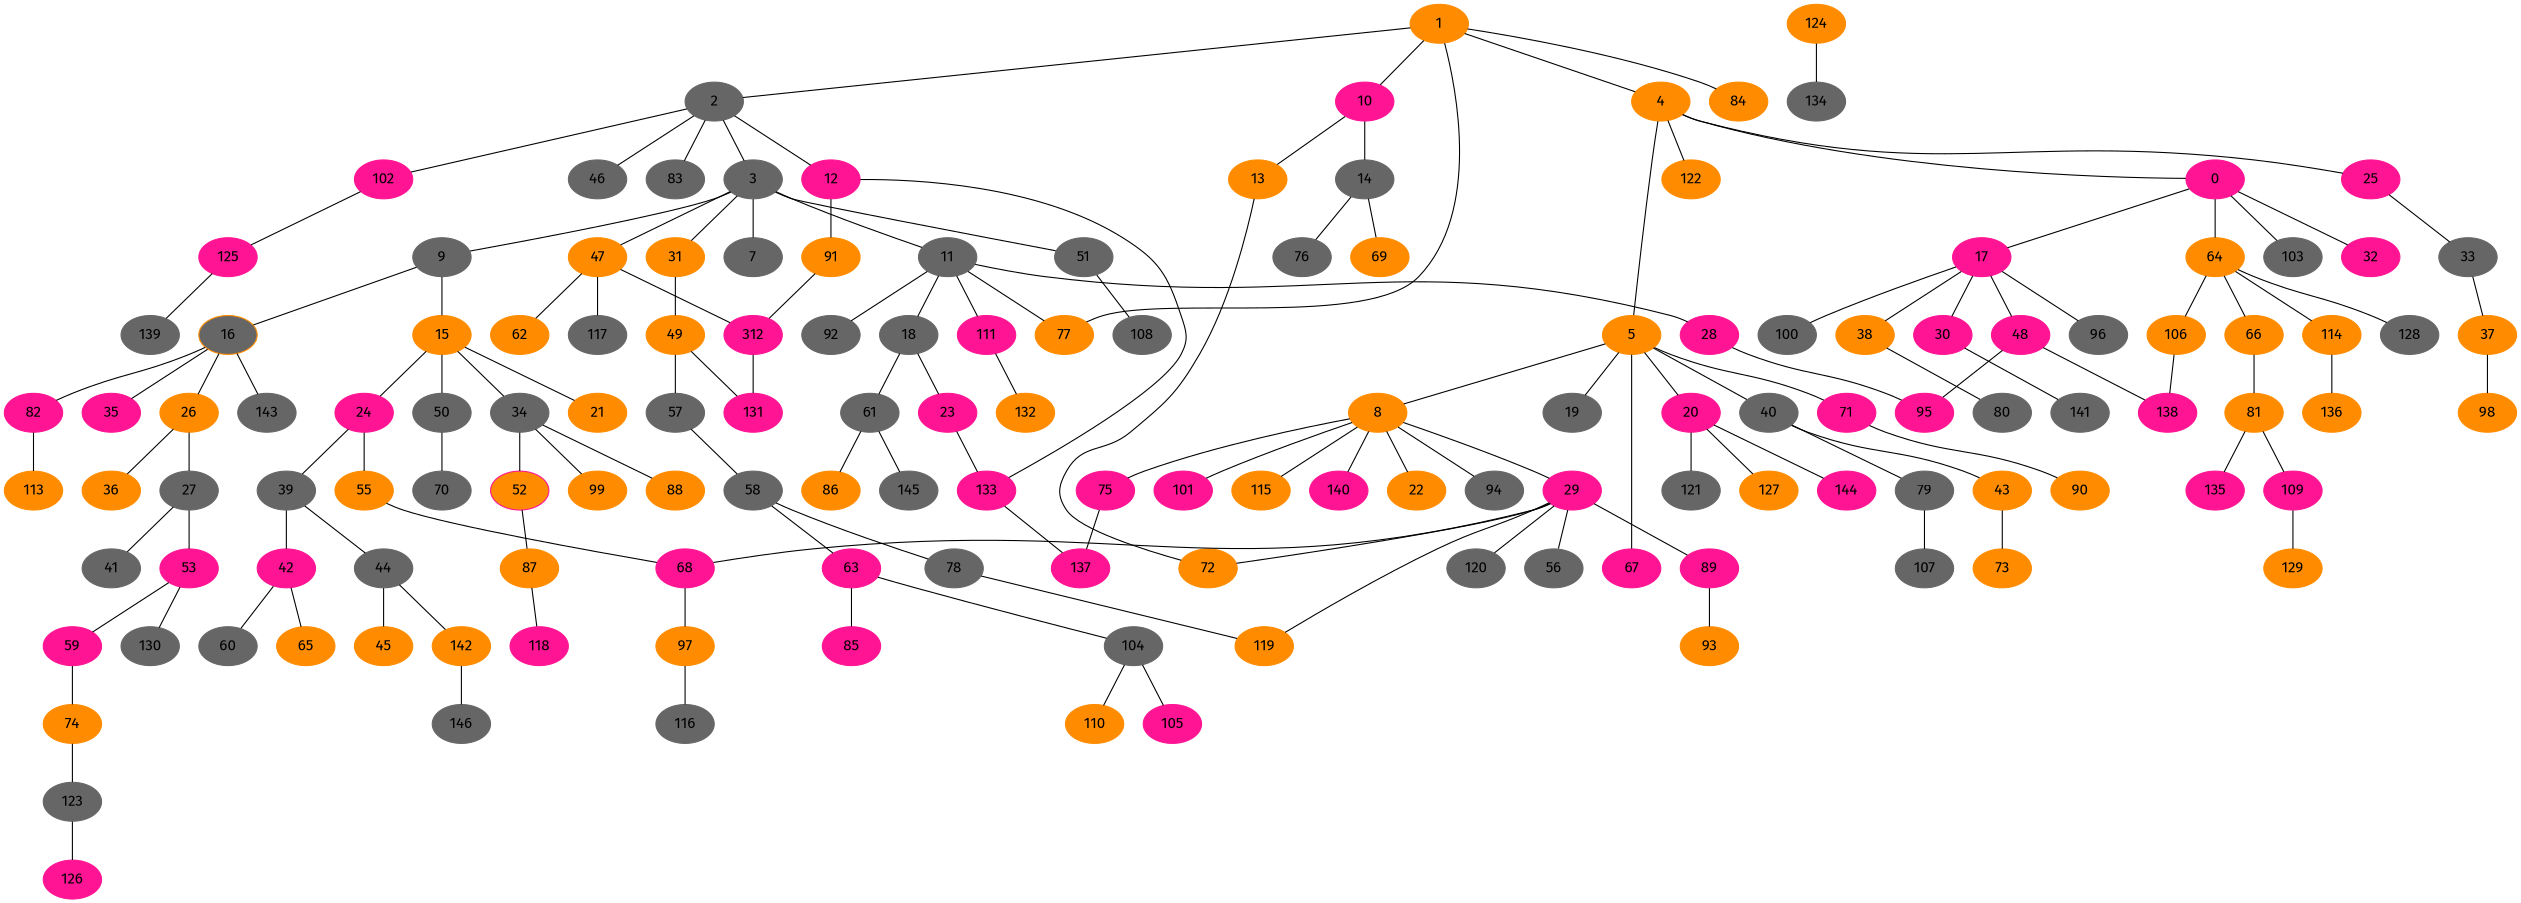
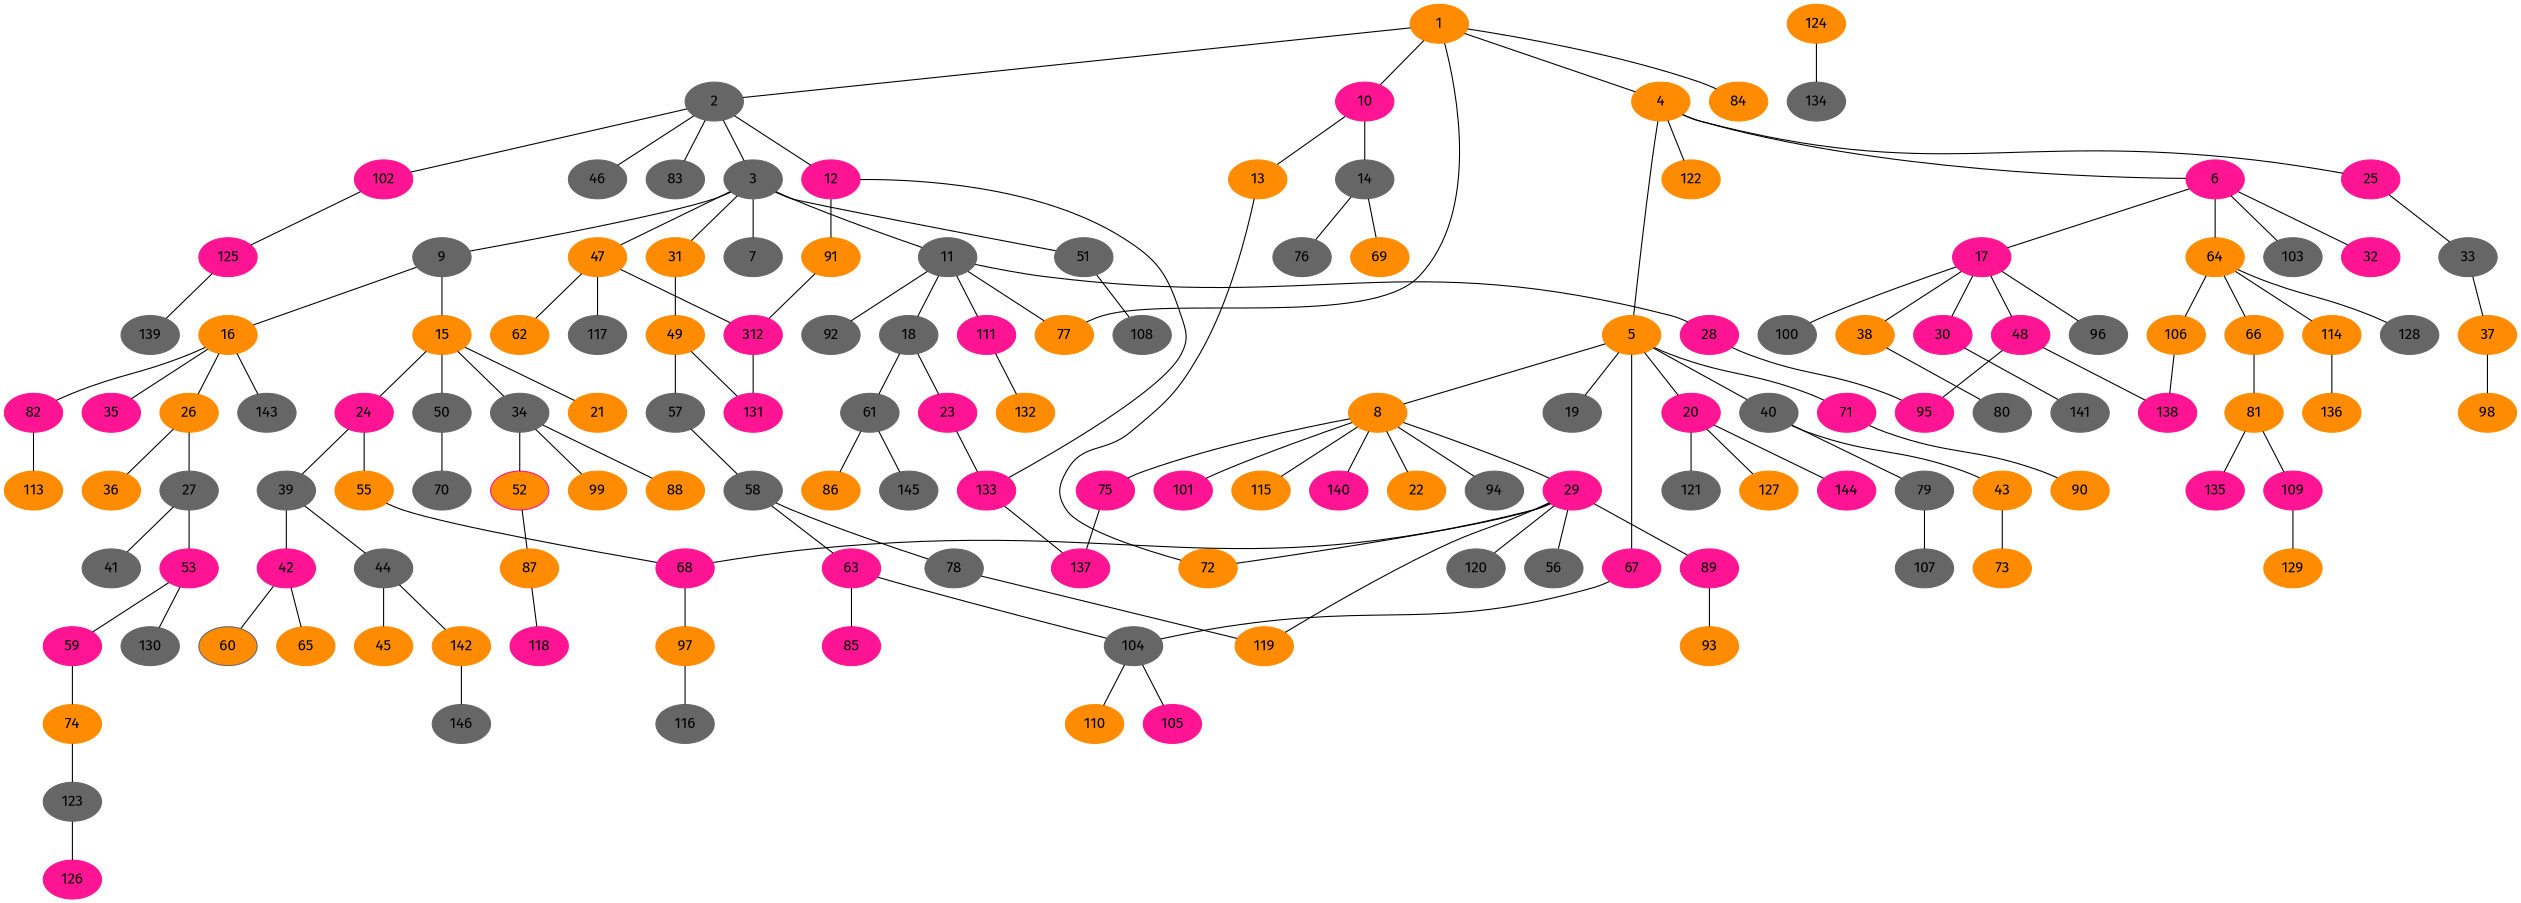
node "0": label "0" -> "6"
node "16": fillcolor gray40 -> darkorange
edge "67" -- "104": added
node "60": fillcolor gray40 -> darkorange
